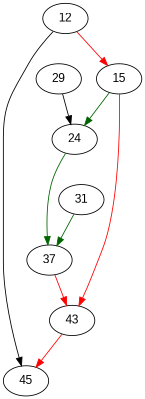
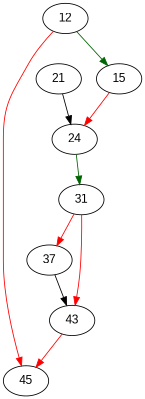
edge "12" -> "15": color red -> darkgreen
node "29": label "29" -> "21"
edge "15" -> "24": color darkgreen -> red
edge "12" -> "45": color black -> red
edge "24" -> "37": now "24" -> "31"
edge "15" -> "43": now "31" -> "43"
edge "31" -> "37": color darkgreen -> red
edge "37" -> "43": color red -> black
